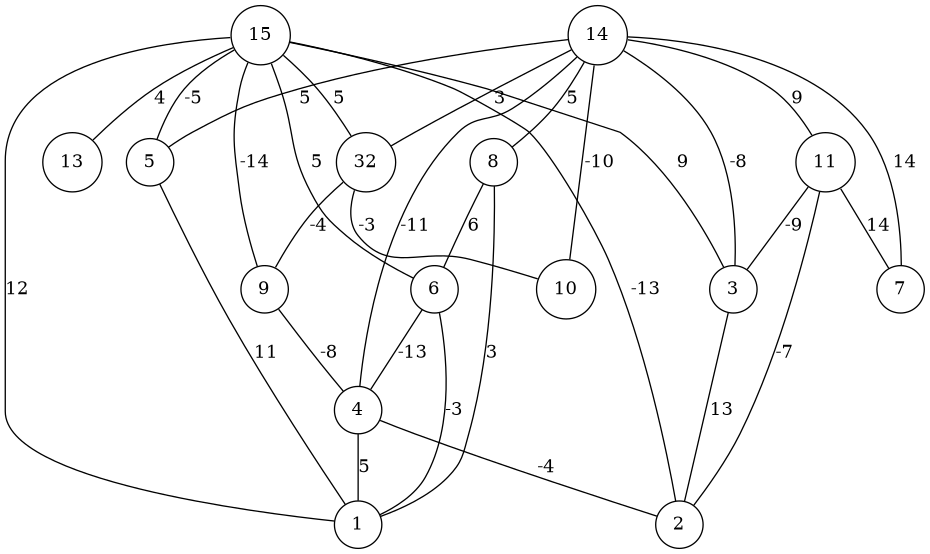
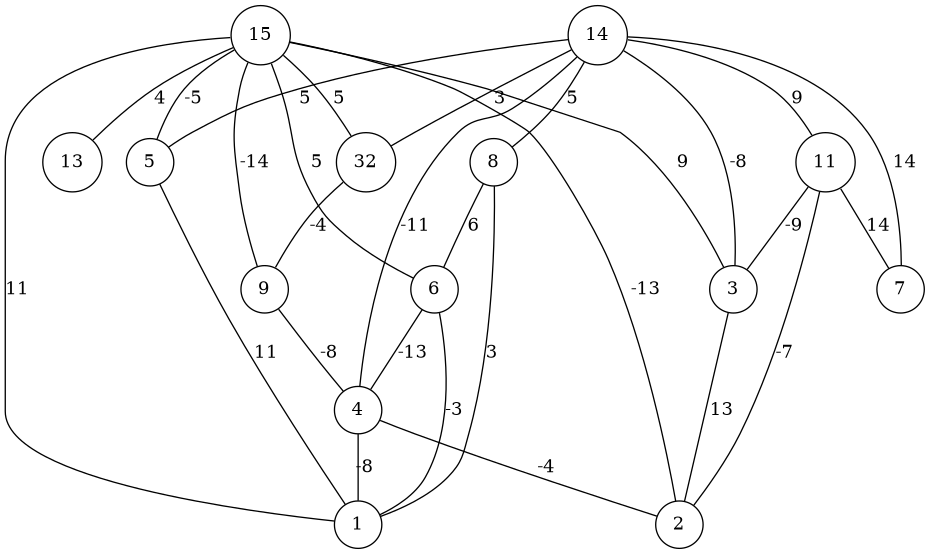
edge "15" -- "1": label "12" -> "11"
node "10": removed
edge "4" -- "1": label "5" -> "-8"
